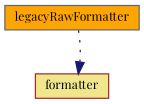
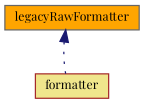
edge "legacyRawFormatter" -> "formatter": reversed
